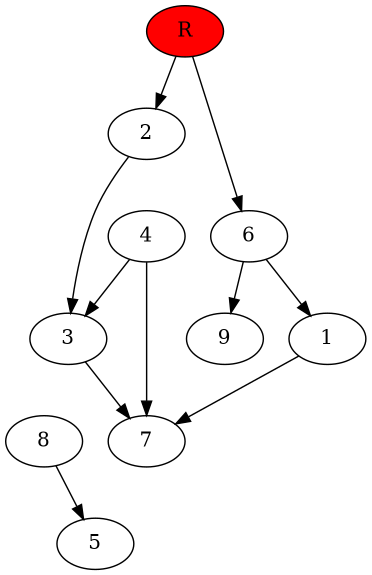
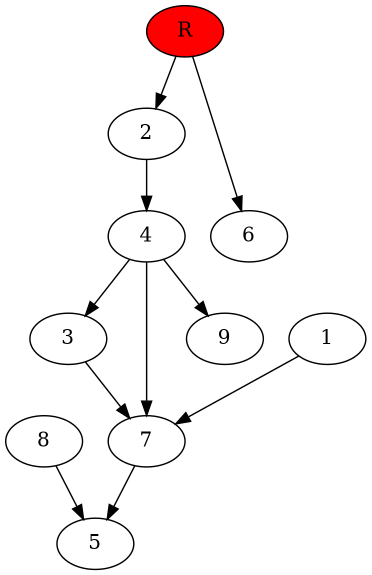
edge "2" -> "3": now "2" -> "4"
edge "6" -> "9": now "4" -> "9"
edge "6" -> "1": removed
edge "7" -> "5": added
